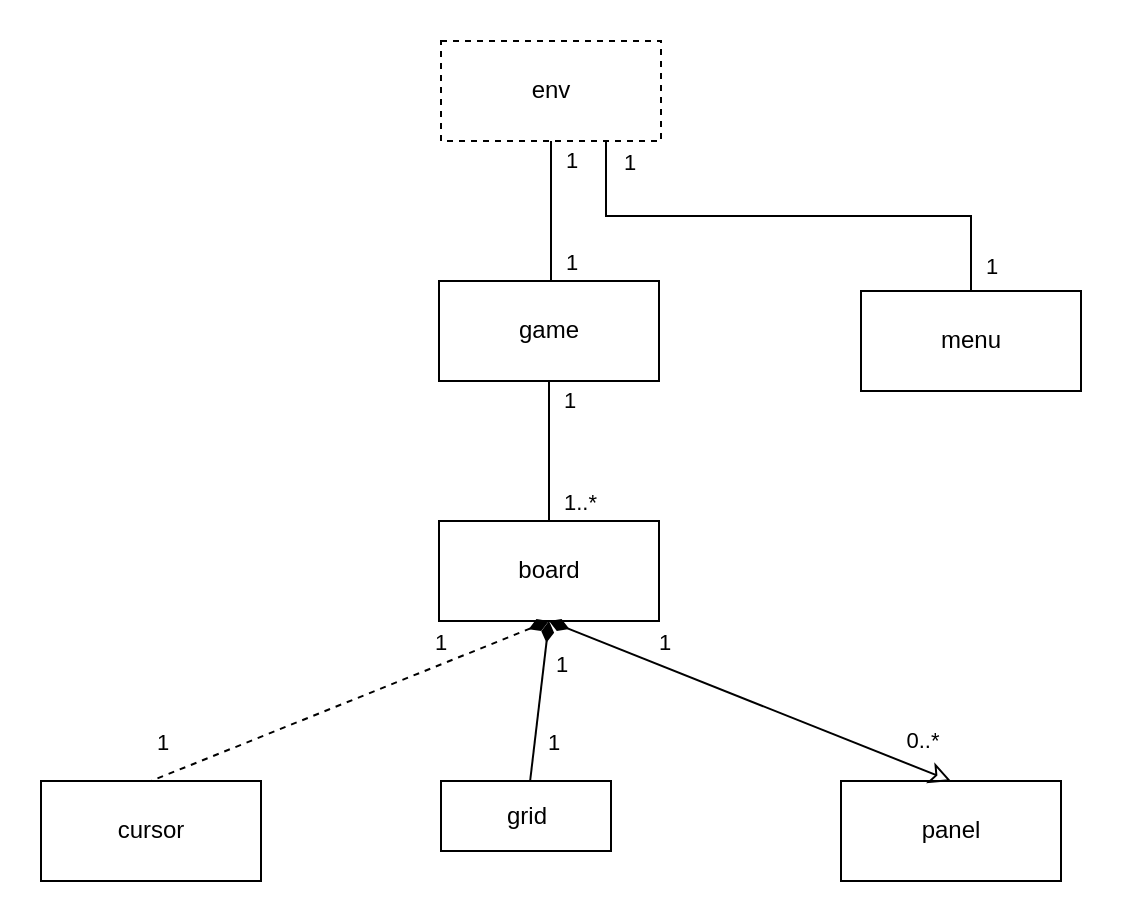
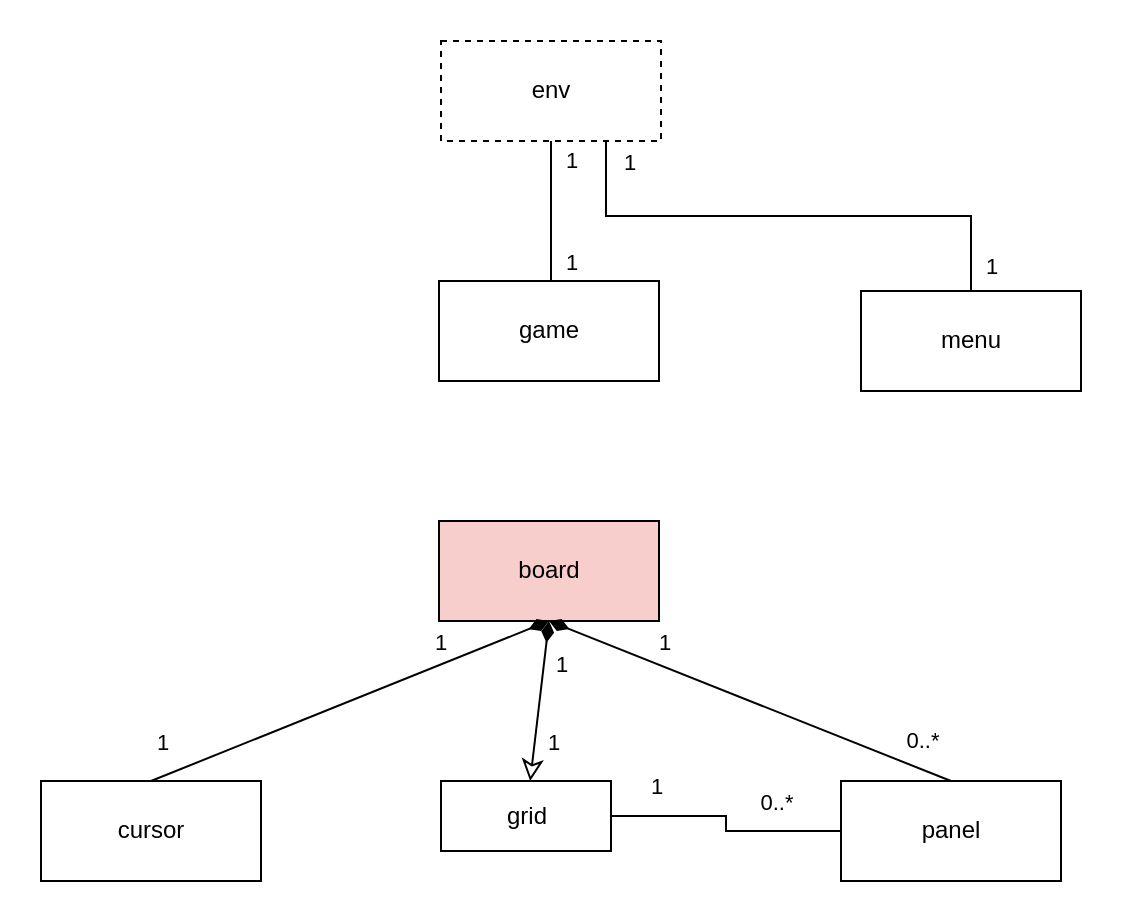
edge "game" -- "board": removed, labels "1", "1..*"
node "board": fillcolor #ffffff -> #f8cecc
edge "cursor" -> "board": style dashed -> solid
edge "grid" -> "board": arrowhead none -> classic
edge "board" -- "panel": arrowhead classic -> none
edge "grid" -- "panel": added, labels "1", "0..*"
